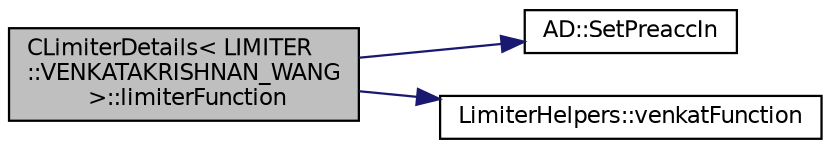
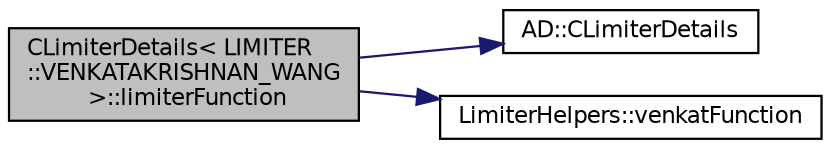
node "AD::SetPreaccIn": label "AD::SetPreaccIn" -> "AD::CLimiterDetails"
